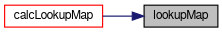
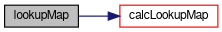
edge "calcLookupMap" -> "lookupMap": reversed
